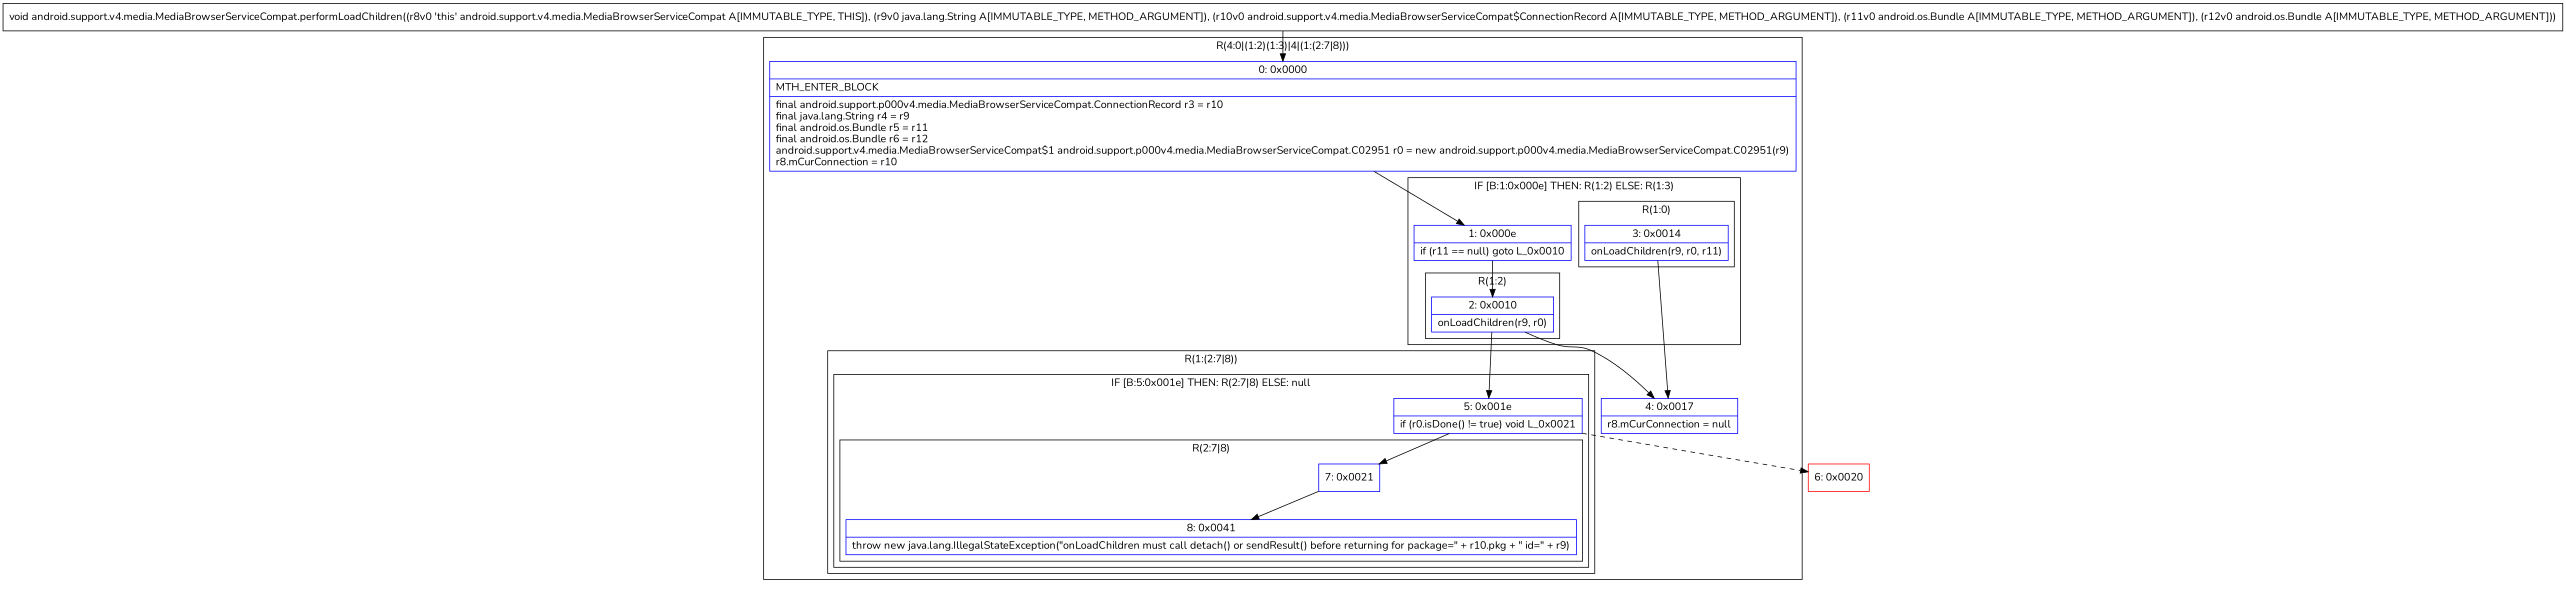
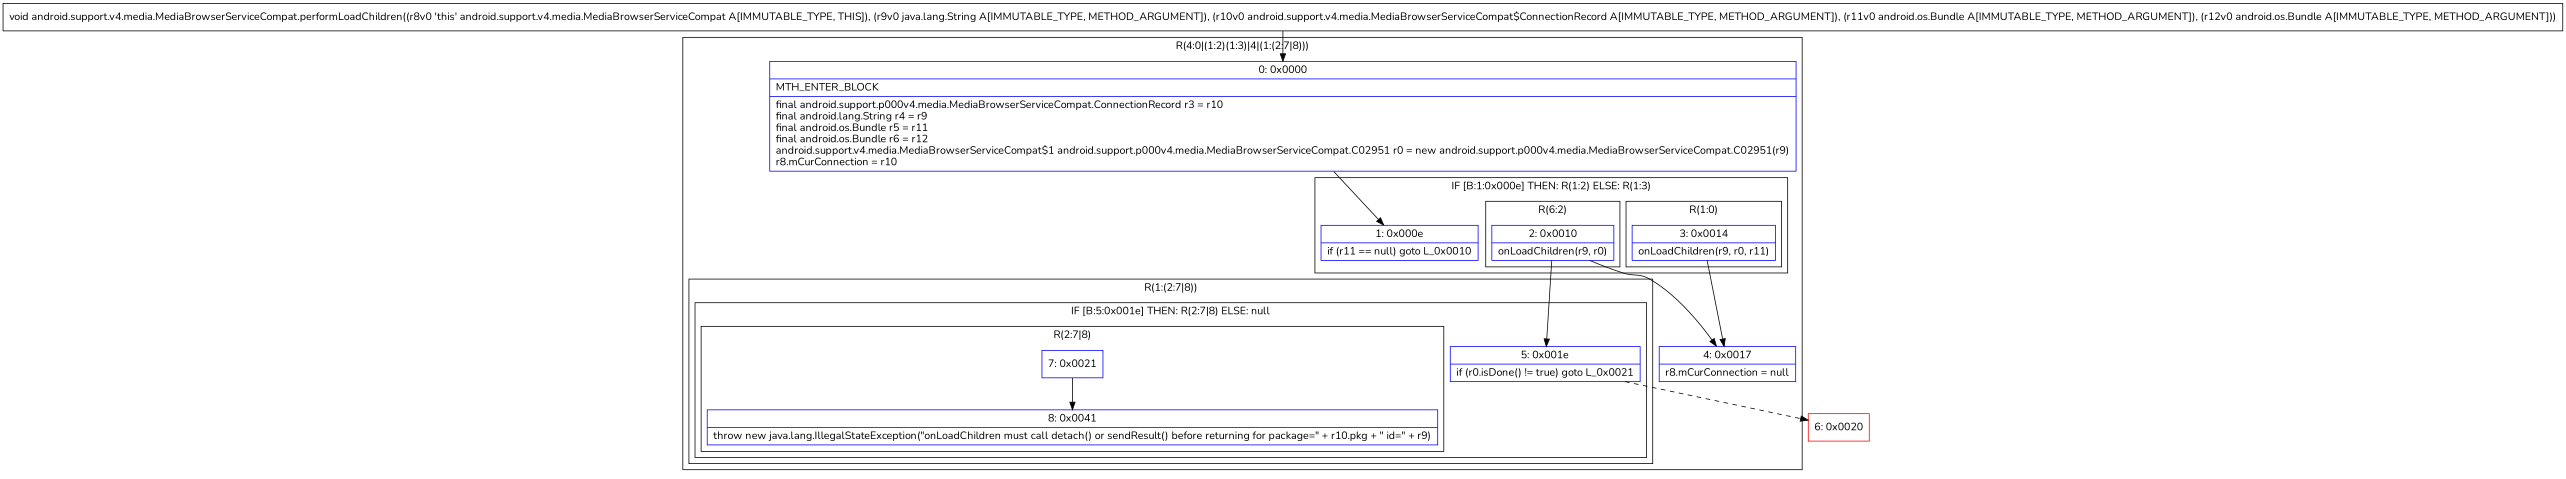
node "0: 0x0000": text "final java.lang.String r4 = r9" -> "final android.lang.String r4 = r9"
edge "1: 0x000e" -> "2: 0x0010": removed
cluster "R(1:2)": label "R(1:2)" -> "R(6:2)"
node "5: 0x001e": text "if (r0.isDone() != true) void L_0x0021" -> "if (r0.isDone() != true) goto L_0x0021"
edge "5: 0x001e" -> "7: 0x0021": removed
